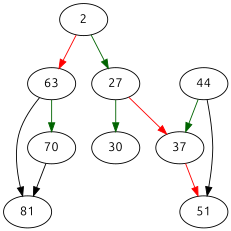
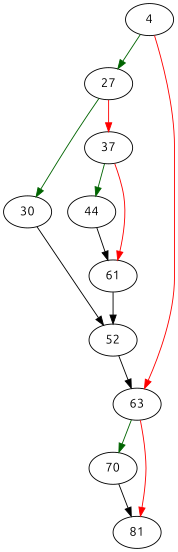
node "2": label "2" -> "4"
edge "44" -> "37": reversed
edge "63" -> "81": color black -> red
node "51": label "51" -> "61"
node "52": added
